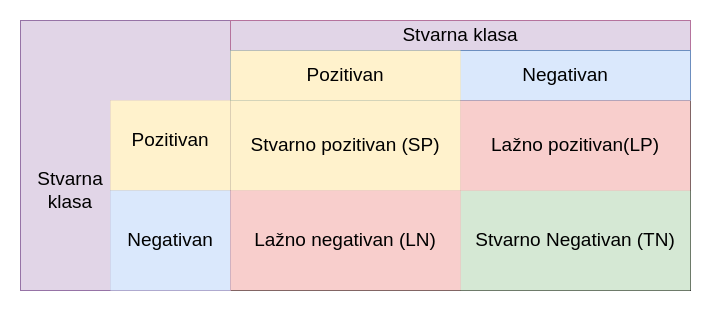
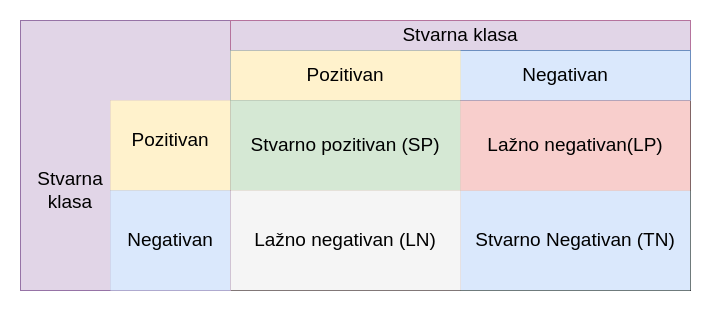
node "Stvarno pozitivan (SP)": fillcolor #fff2cc -> #d5e8d4
node "Lažno pozitivan(LP)": label "Lažno pozitivan(LP)" -> "Lažno negativan(LP)"
node "Lažno negativan (LN)": fillcolor #f8cecc -> #f5f5f5
node "Stvarno Negativan (TN)": fillcolor #d5e8d4 -> #dae8fc
